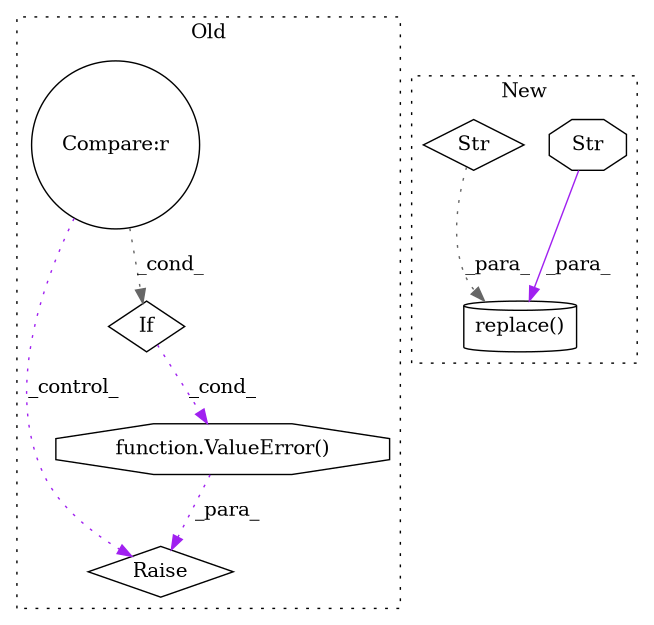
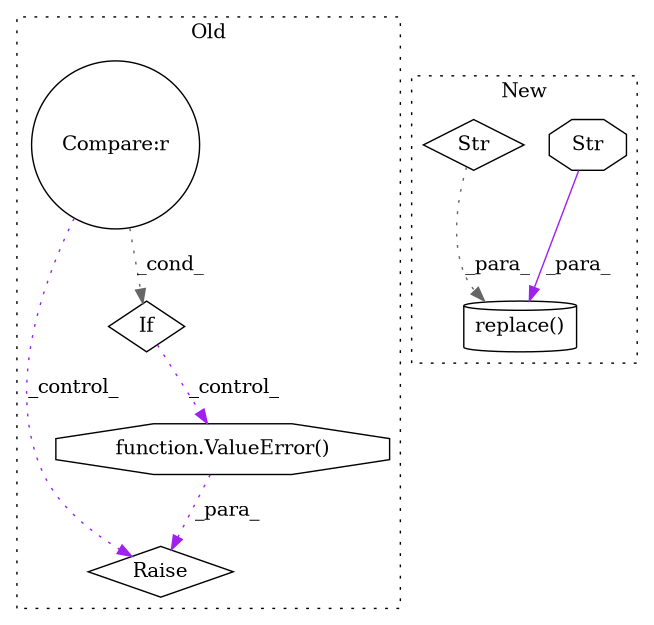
edge "If" -> "function.ValueError()": label "_cond_" -> "_control_"
